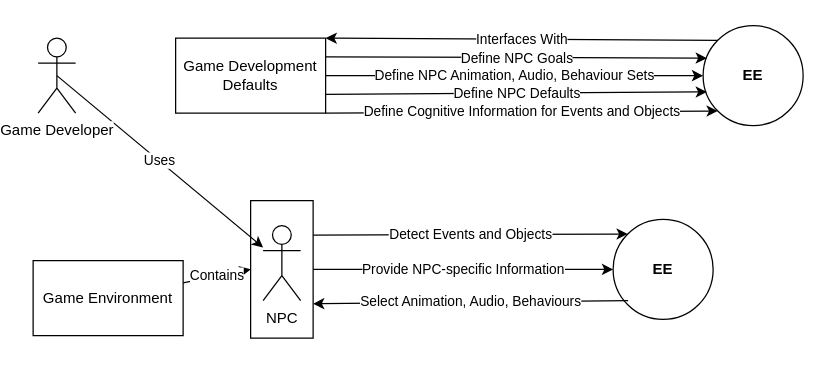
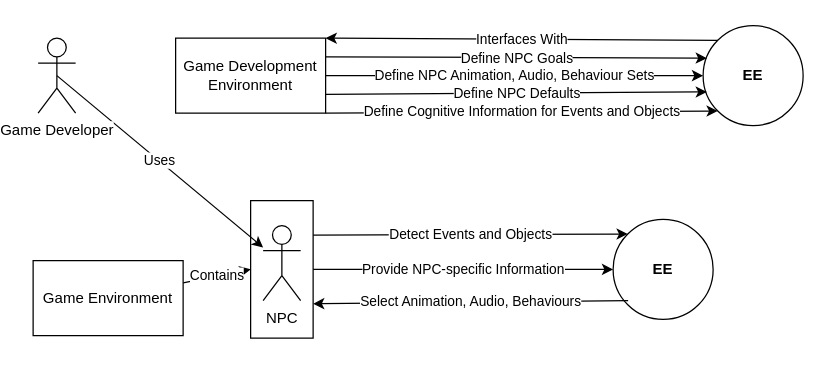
node "Game Development Defaults": label "Game Development Defaults" -> "Game Development Environment"
